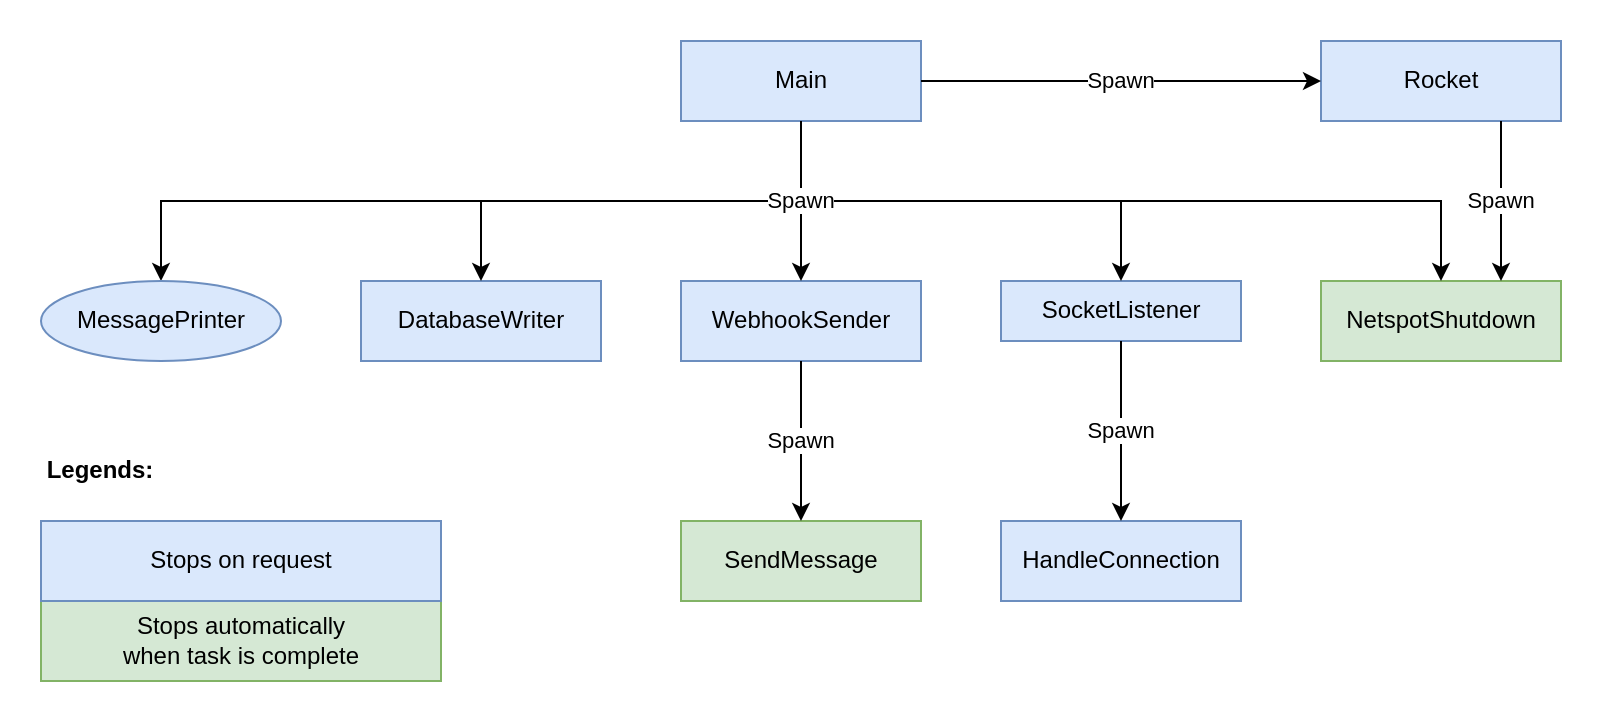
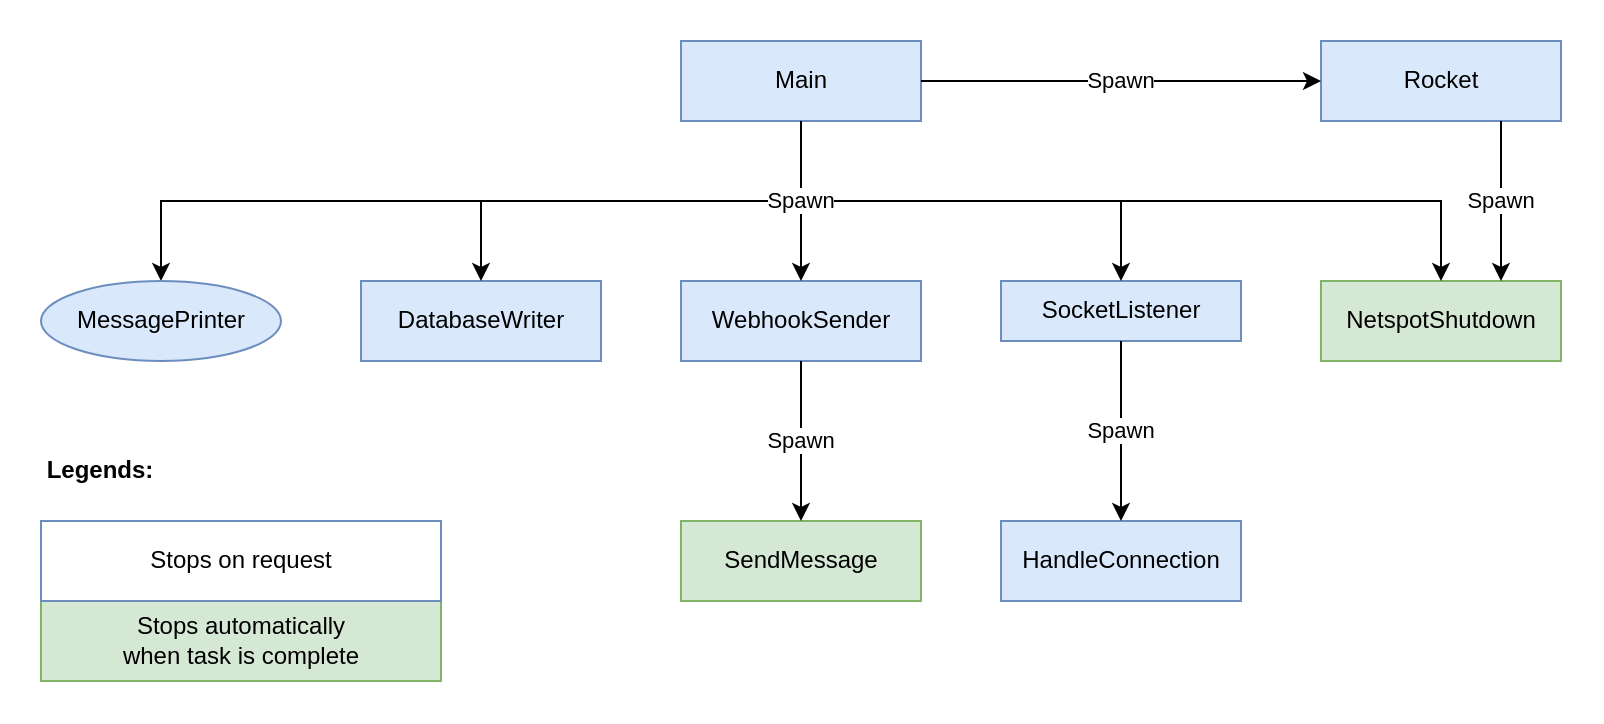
node "Stops on request": fillcolor #dae8fc -> #ffffff
